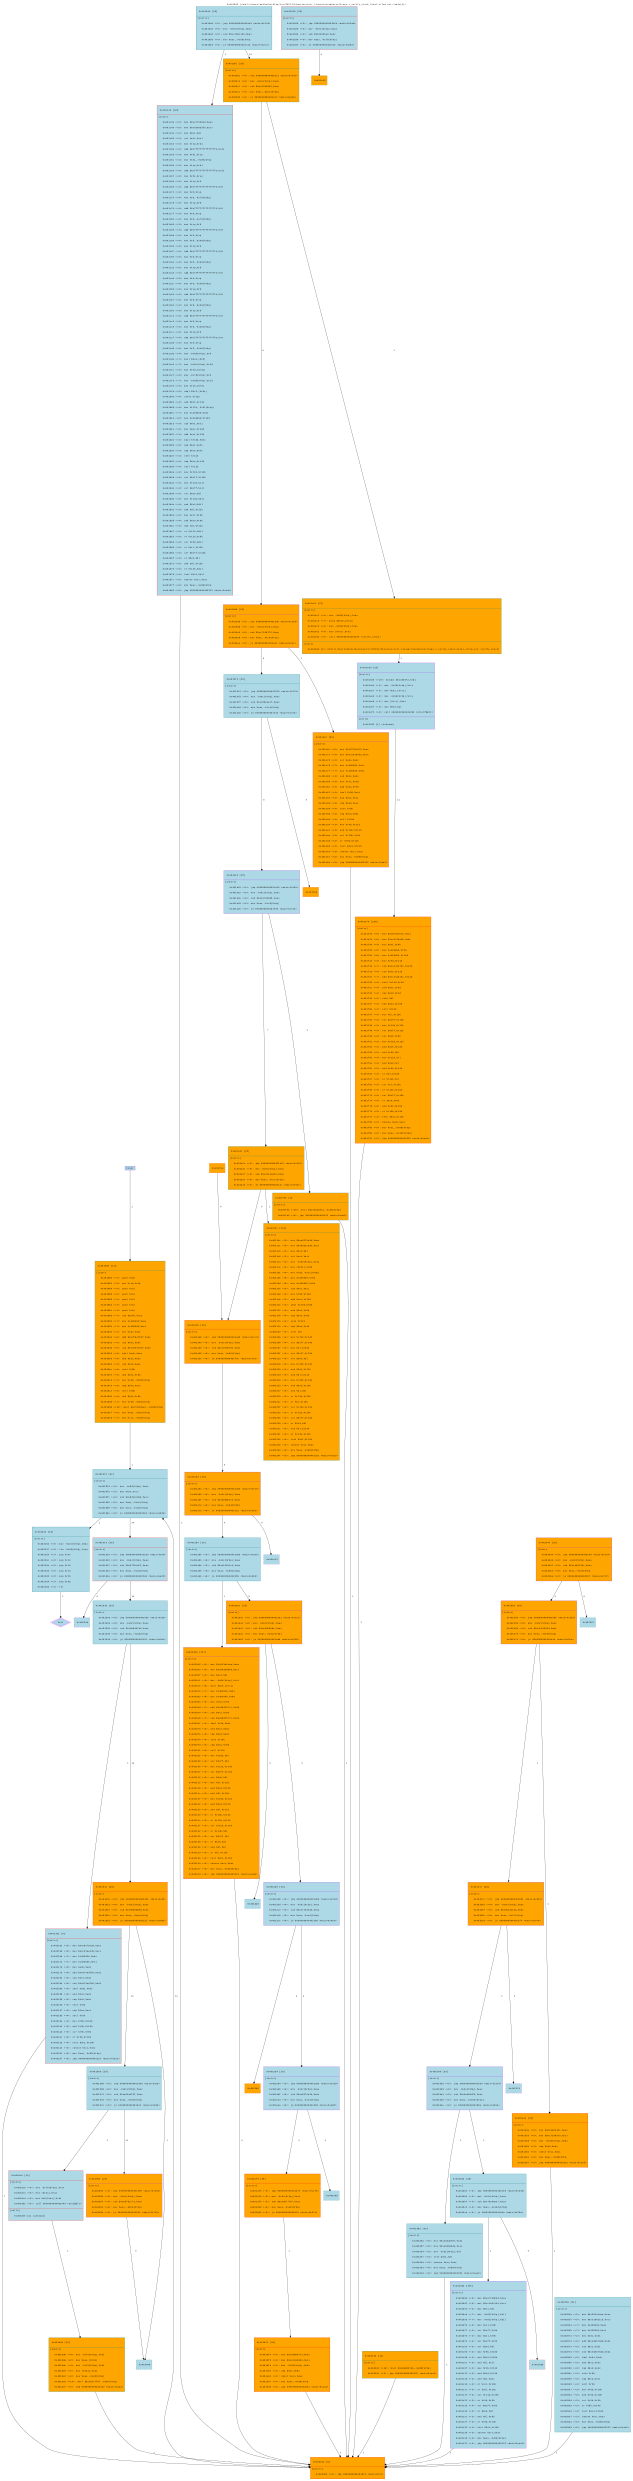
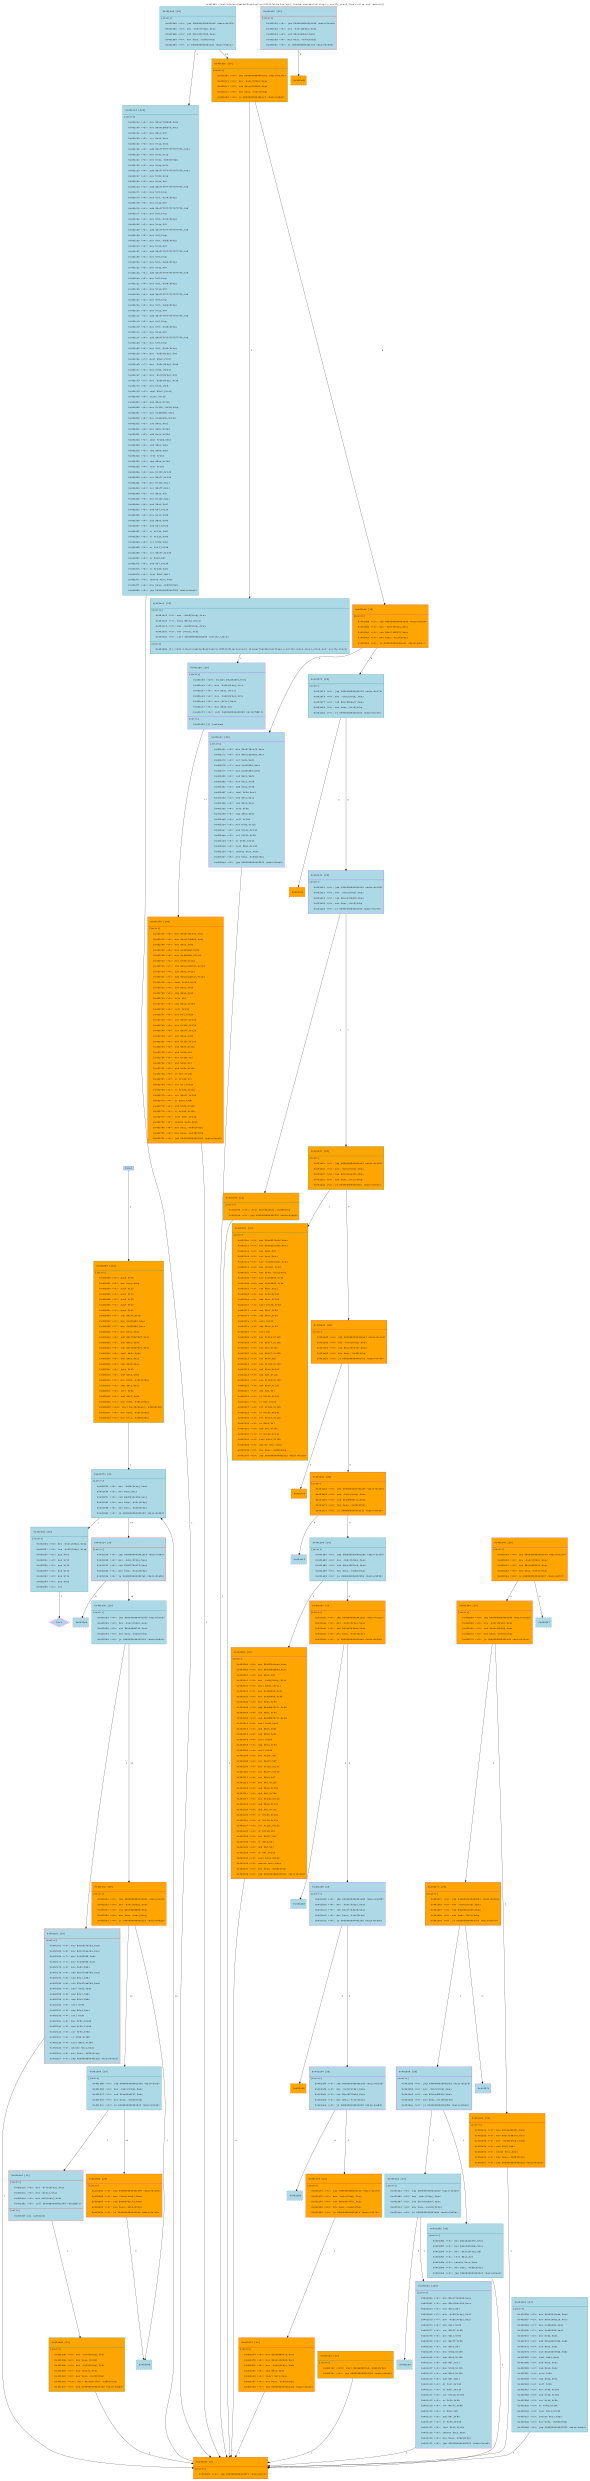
node "0x401c44 [326]": color red -> teal
node "0x401ec2 [23]": fillcolor orange -> lightblue
node "0x401e6c [86]": fillcolor orange -> lightblue
edge "0x401fee" -> "0x401a48 [28]": reversed
